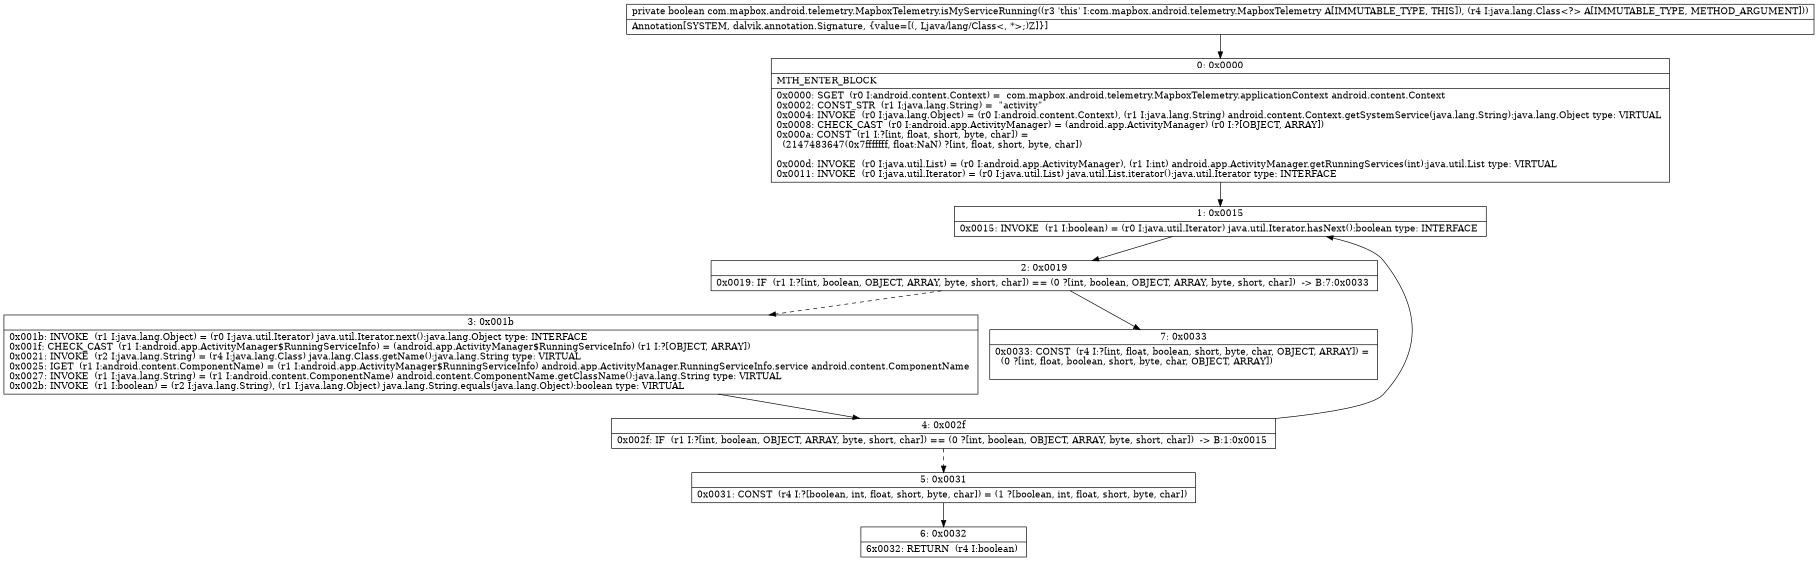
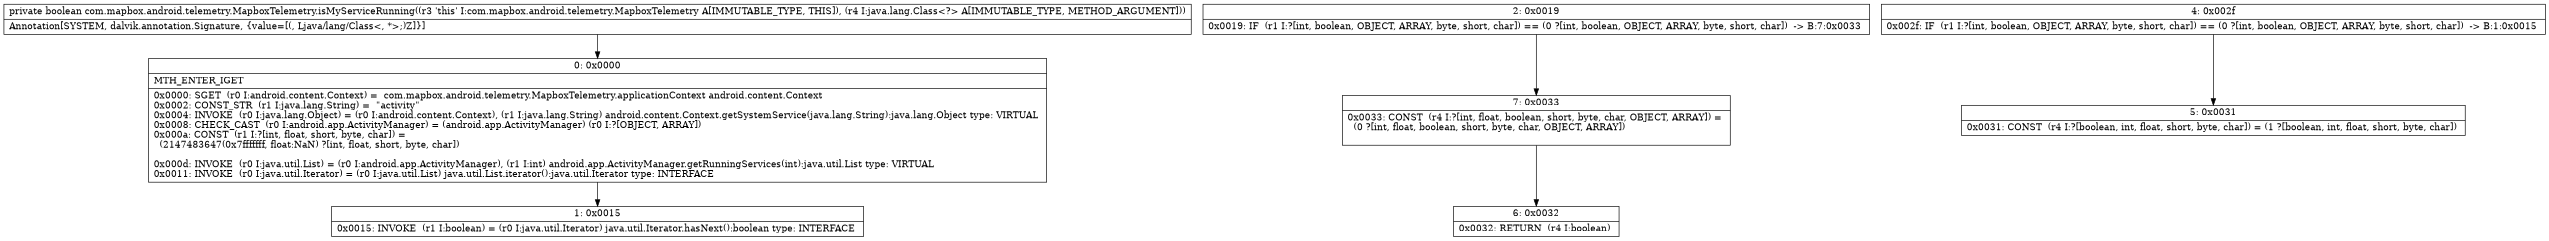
node "0: 0x0000": text "MTH_ENTER_BLOCK" -> "MTH_ENTER_IGET"
edge "1: 0x0015" -> "2: 0x0019": removed
node "3: 0x001b": removed
edge "4: 0x002f" -> "1: 0x0015": removed
edge "4: 0x002f" -> "5: 0x0031": style dashed -> solid
edge "5: 0x0031" -> "6: 0x0032": now "7: 0x0033" -> "6: 0x0032"
node "6: 0x0032": text "6x0032: RETURN  (r4 I:boolean)" -> "0x0032: RETURN  (r4 I:boolean)"
